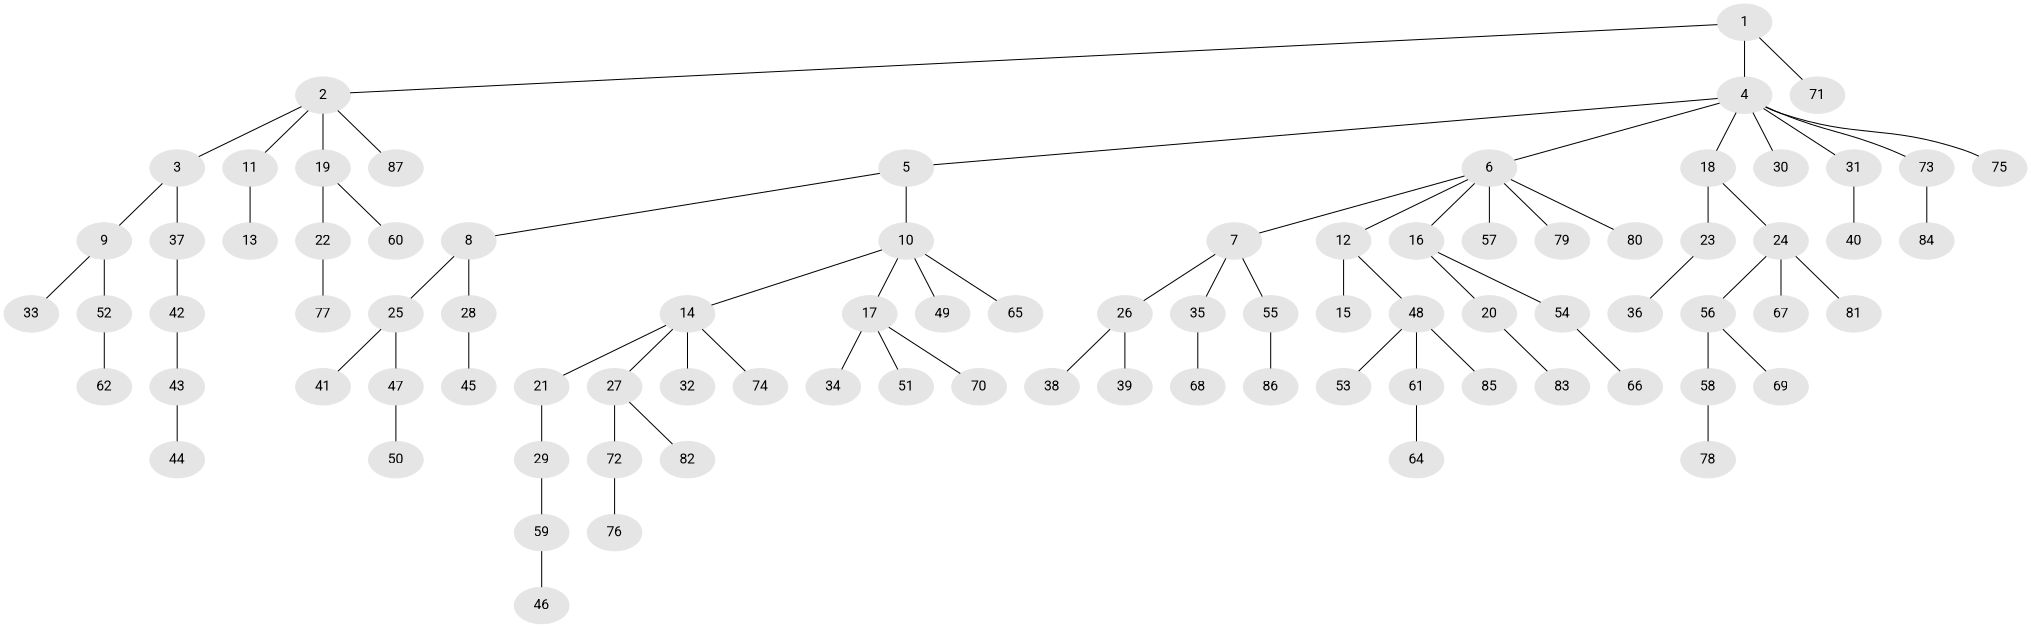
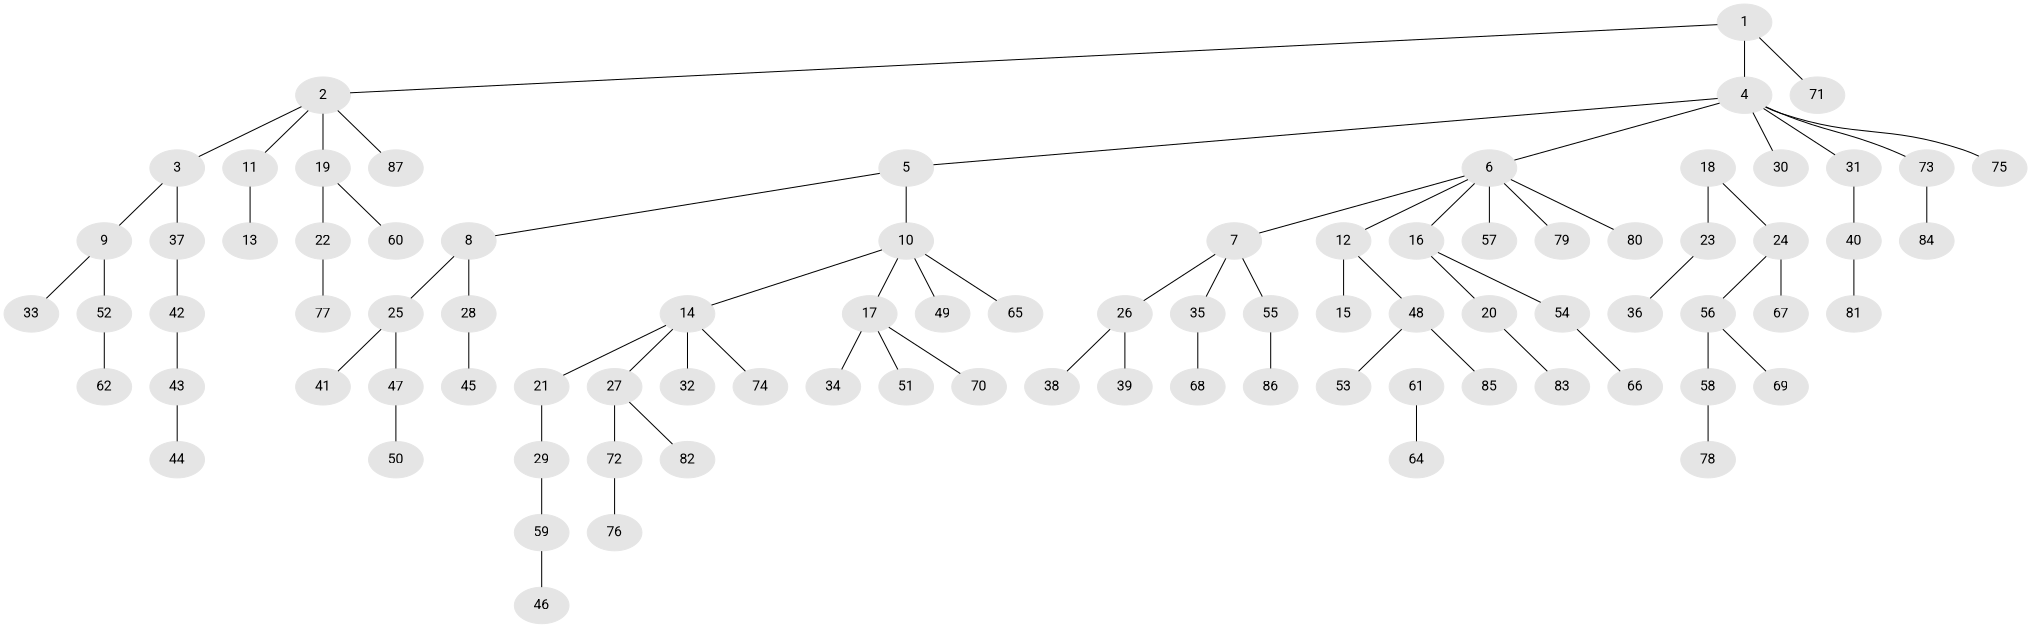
edge "4" -- "18": removed
edge "24" -- "81": now "40" -- "81"
edge "48" -- "61": removed
